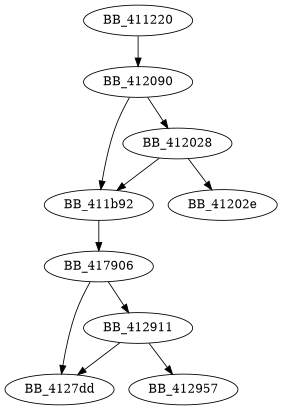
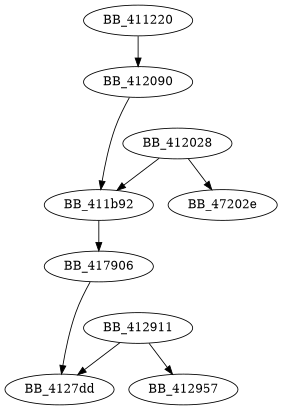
edge "BB_412090" -> "BB_412028": removed
node "BB_41202e": label "BB_41202e" -> "BB_47202e"
edge "BB_417906" -> "BB_412911": removed
